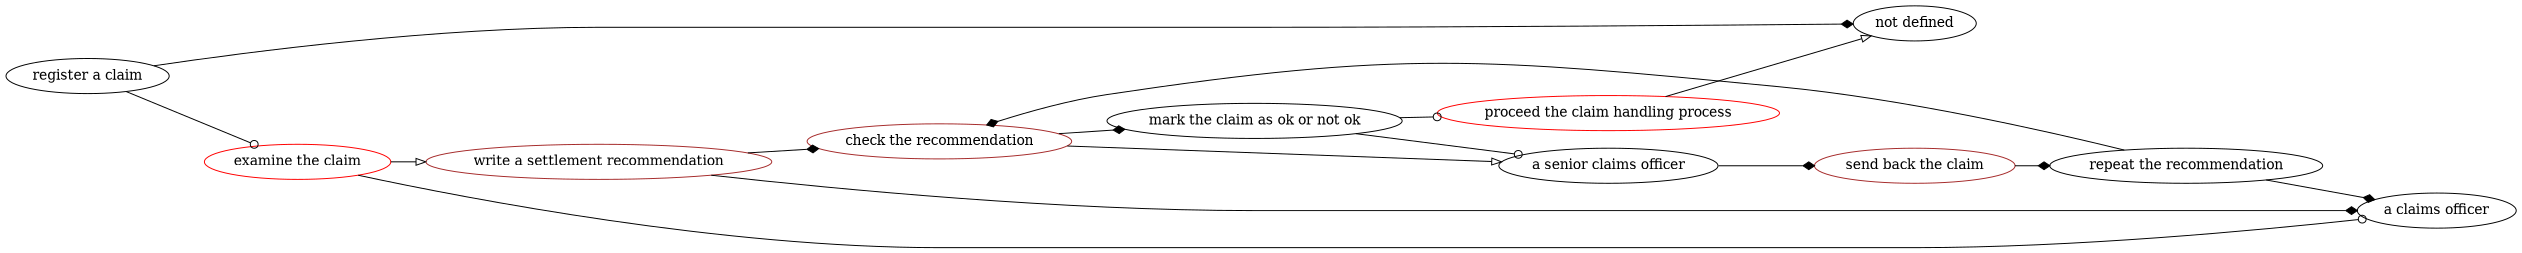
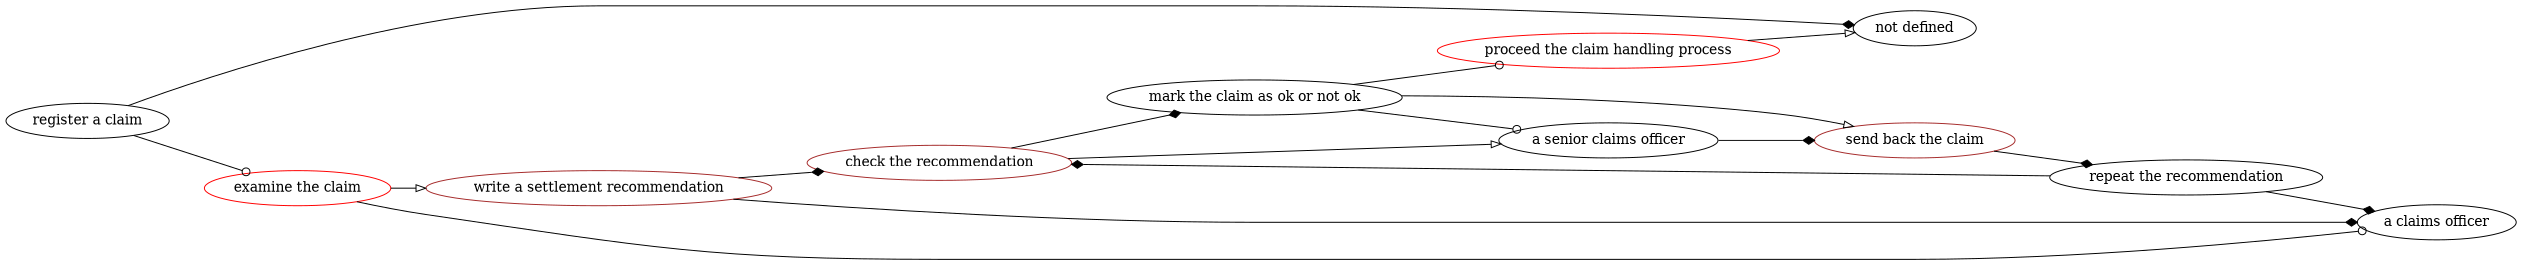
edge "mark the claim as ok or not ok" -> "send back the claim": added
